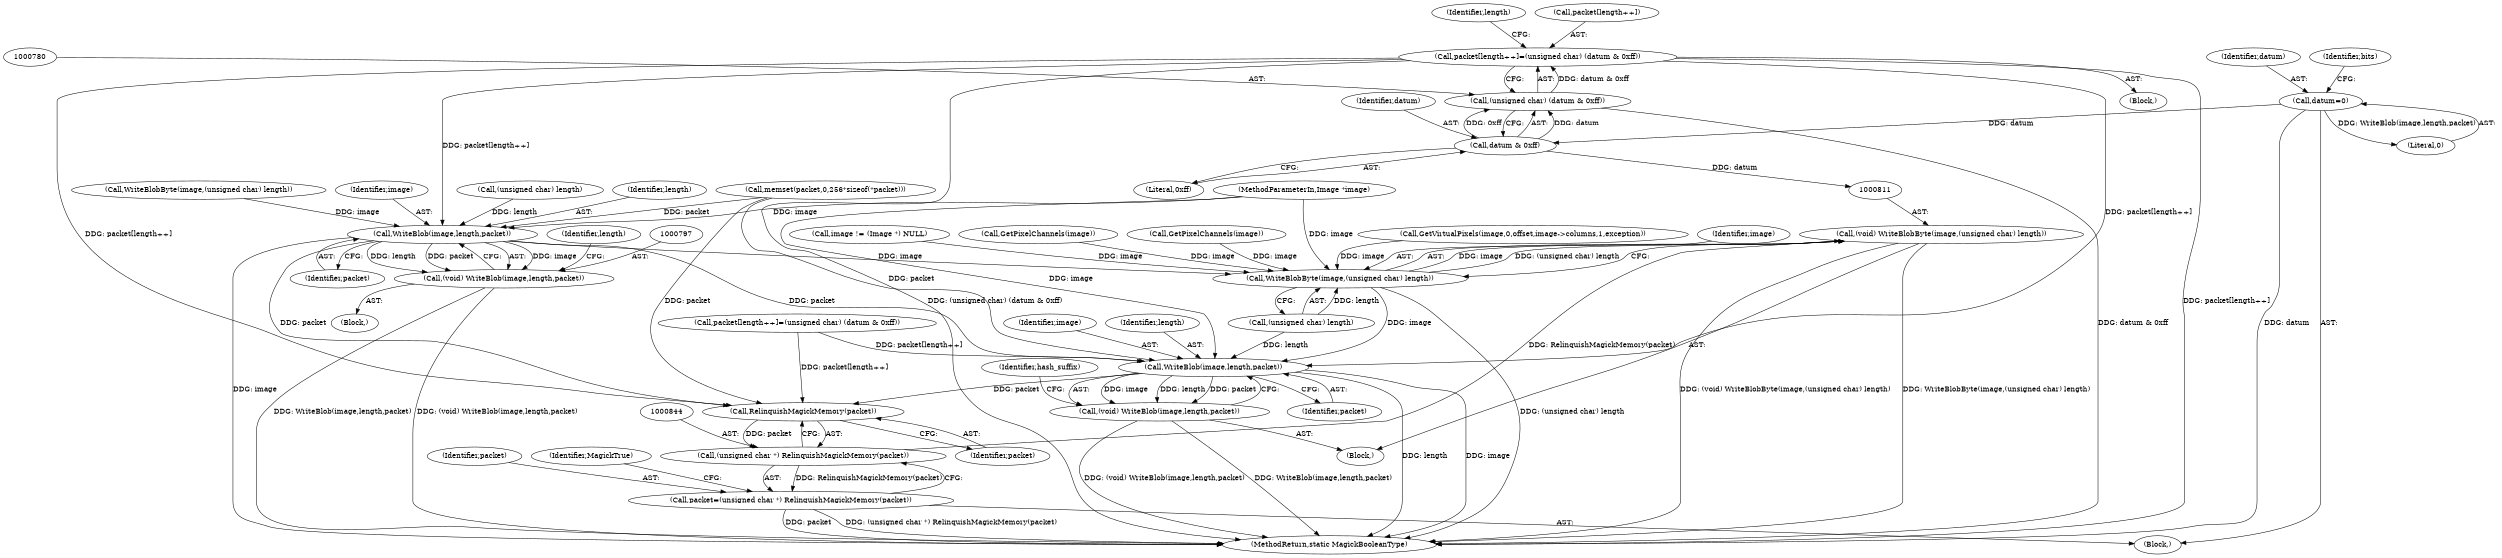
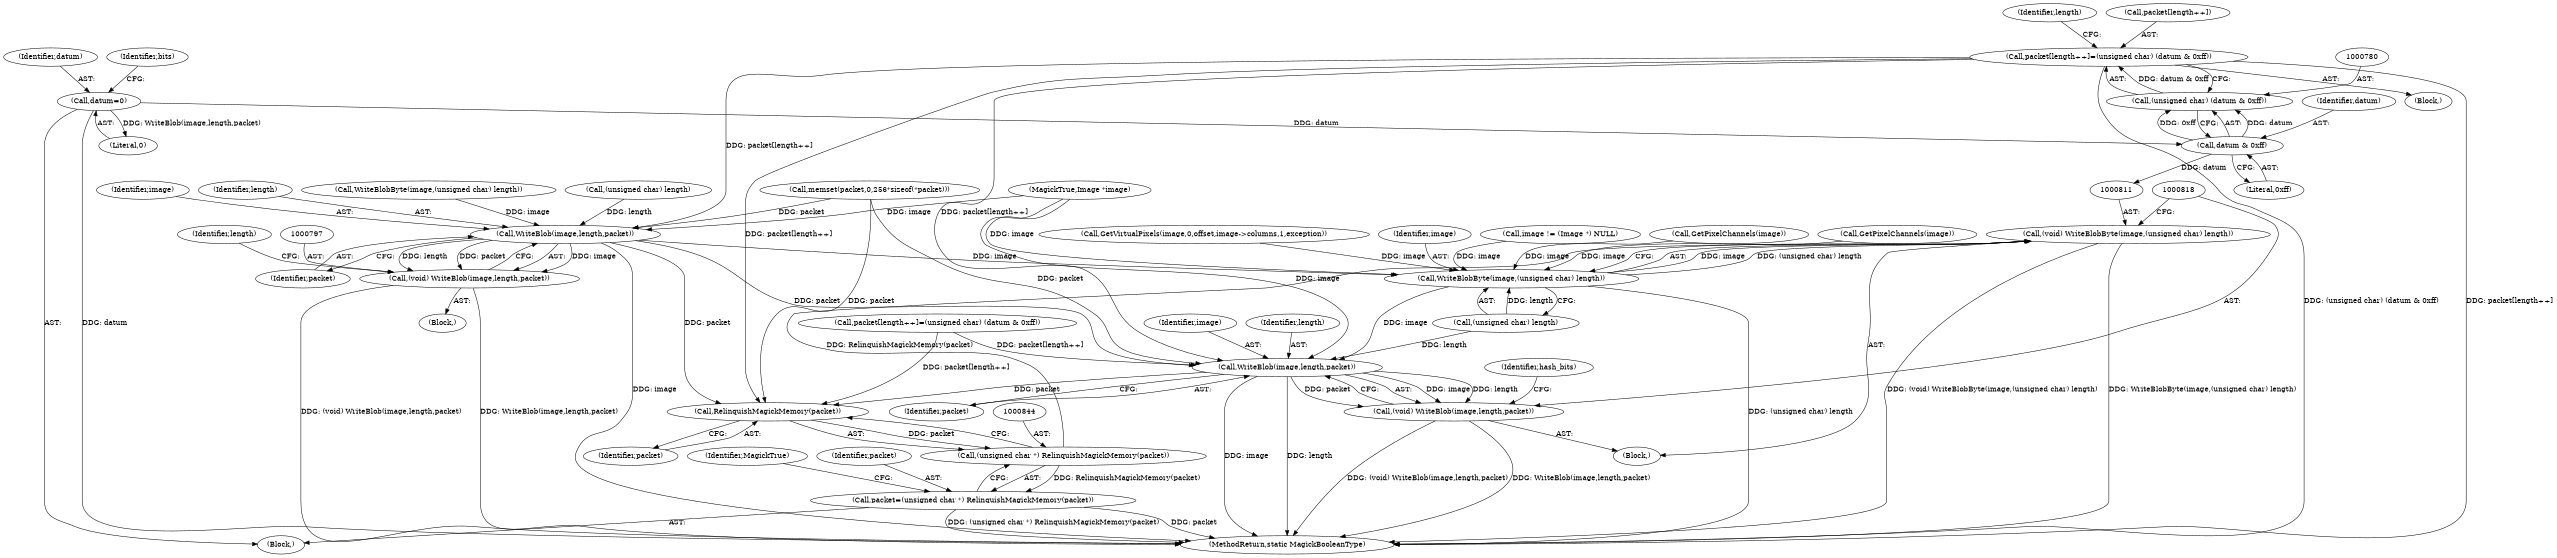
node "(MethodParameterIn,Image *image)": label "(MethodParameterIn,Image *image)" -> "(MagickTrue,Image *image)"
node "1000818": added
node "(Identifier,hash_suffix)": label "(Identifier,hash_suffix)" -> "(Identifier,hash_bits)"
edge "(Call,(unsigned char) (datum & 0xff))" -> "(MethodReturn,static MagickBooleanType)": removed, label "DDG: datum & 0xff"
